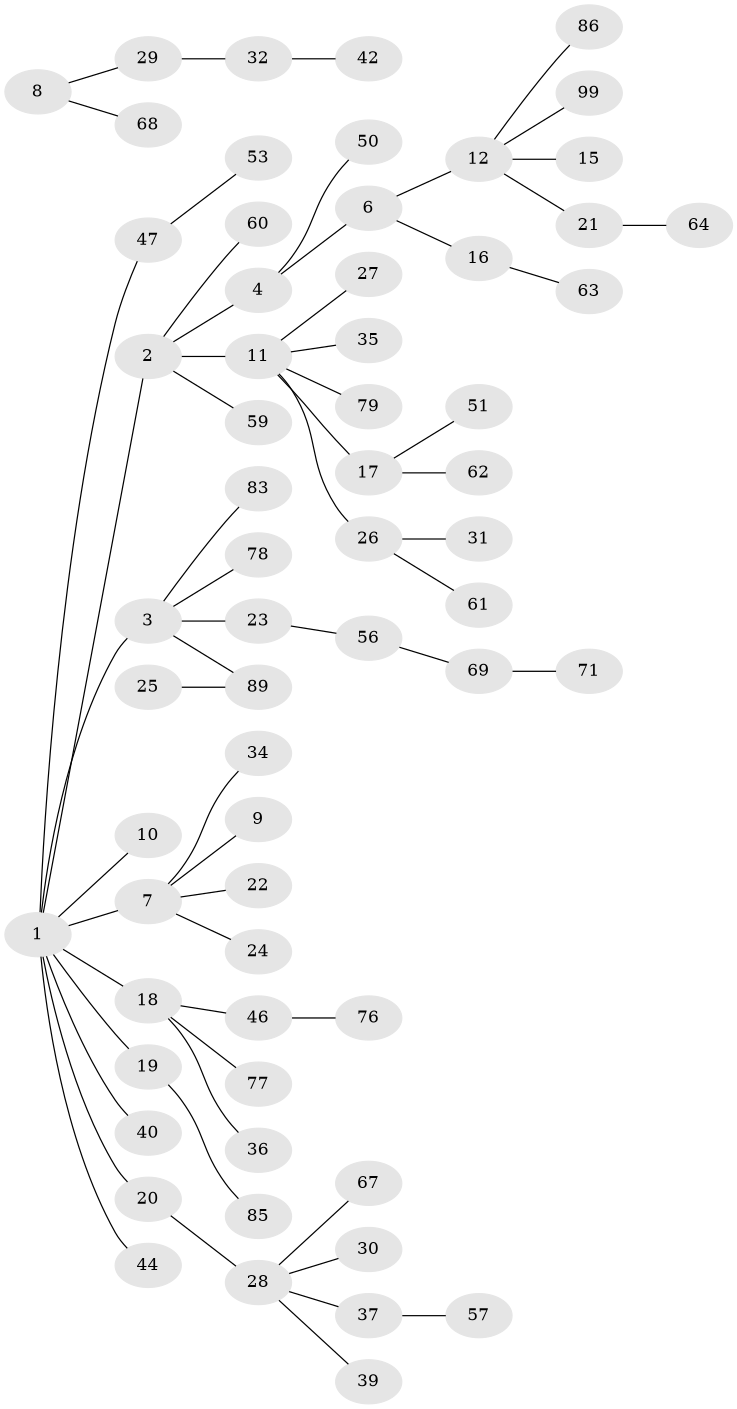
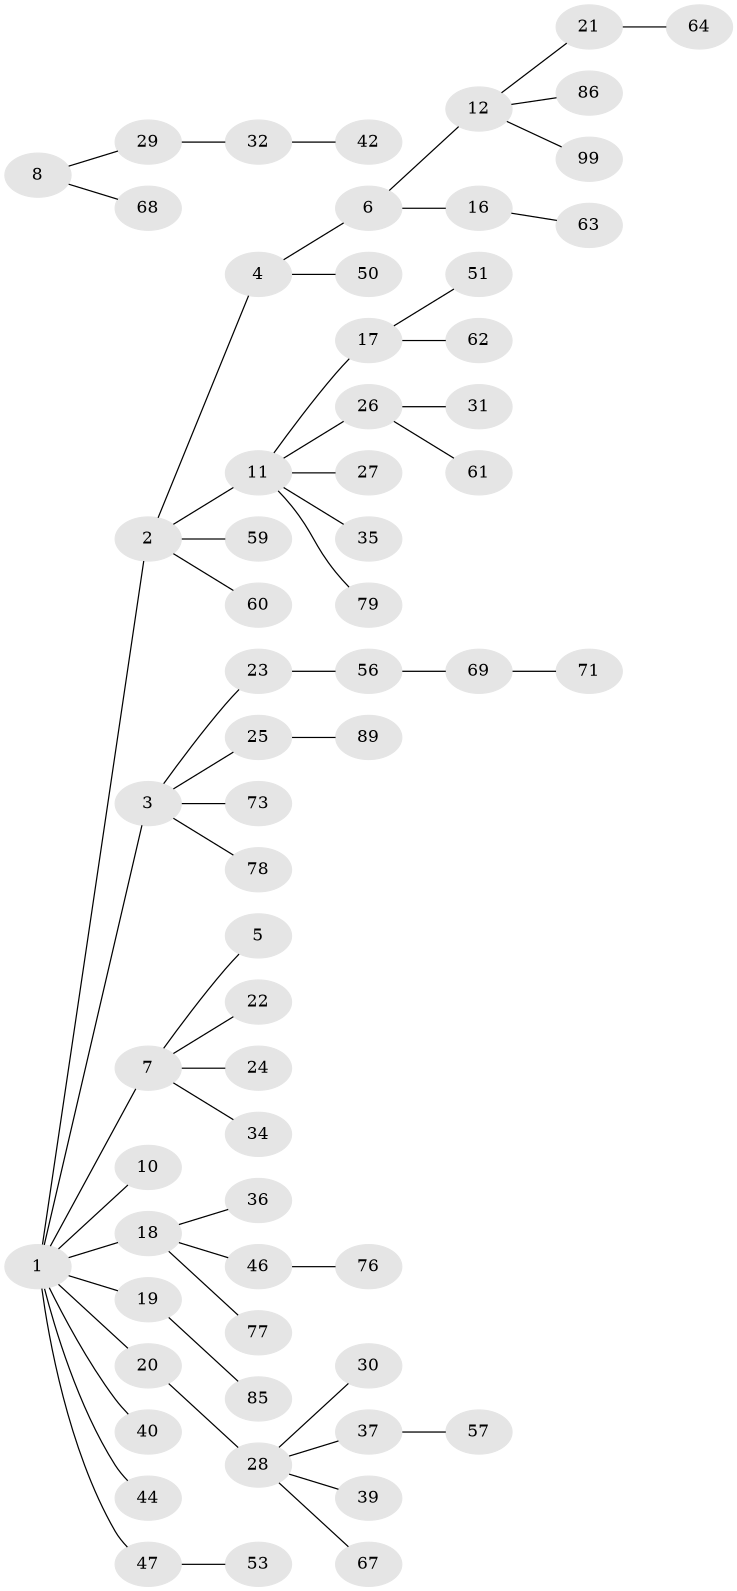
node "15": removed
node "83": label "83" -> "73"
edge "3" -- "89": now "3" -- "25"
node "9": label "9" -> "5"
